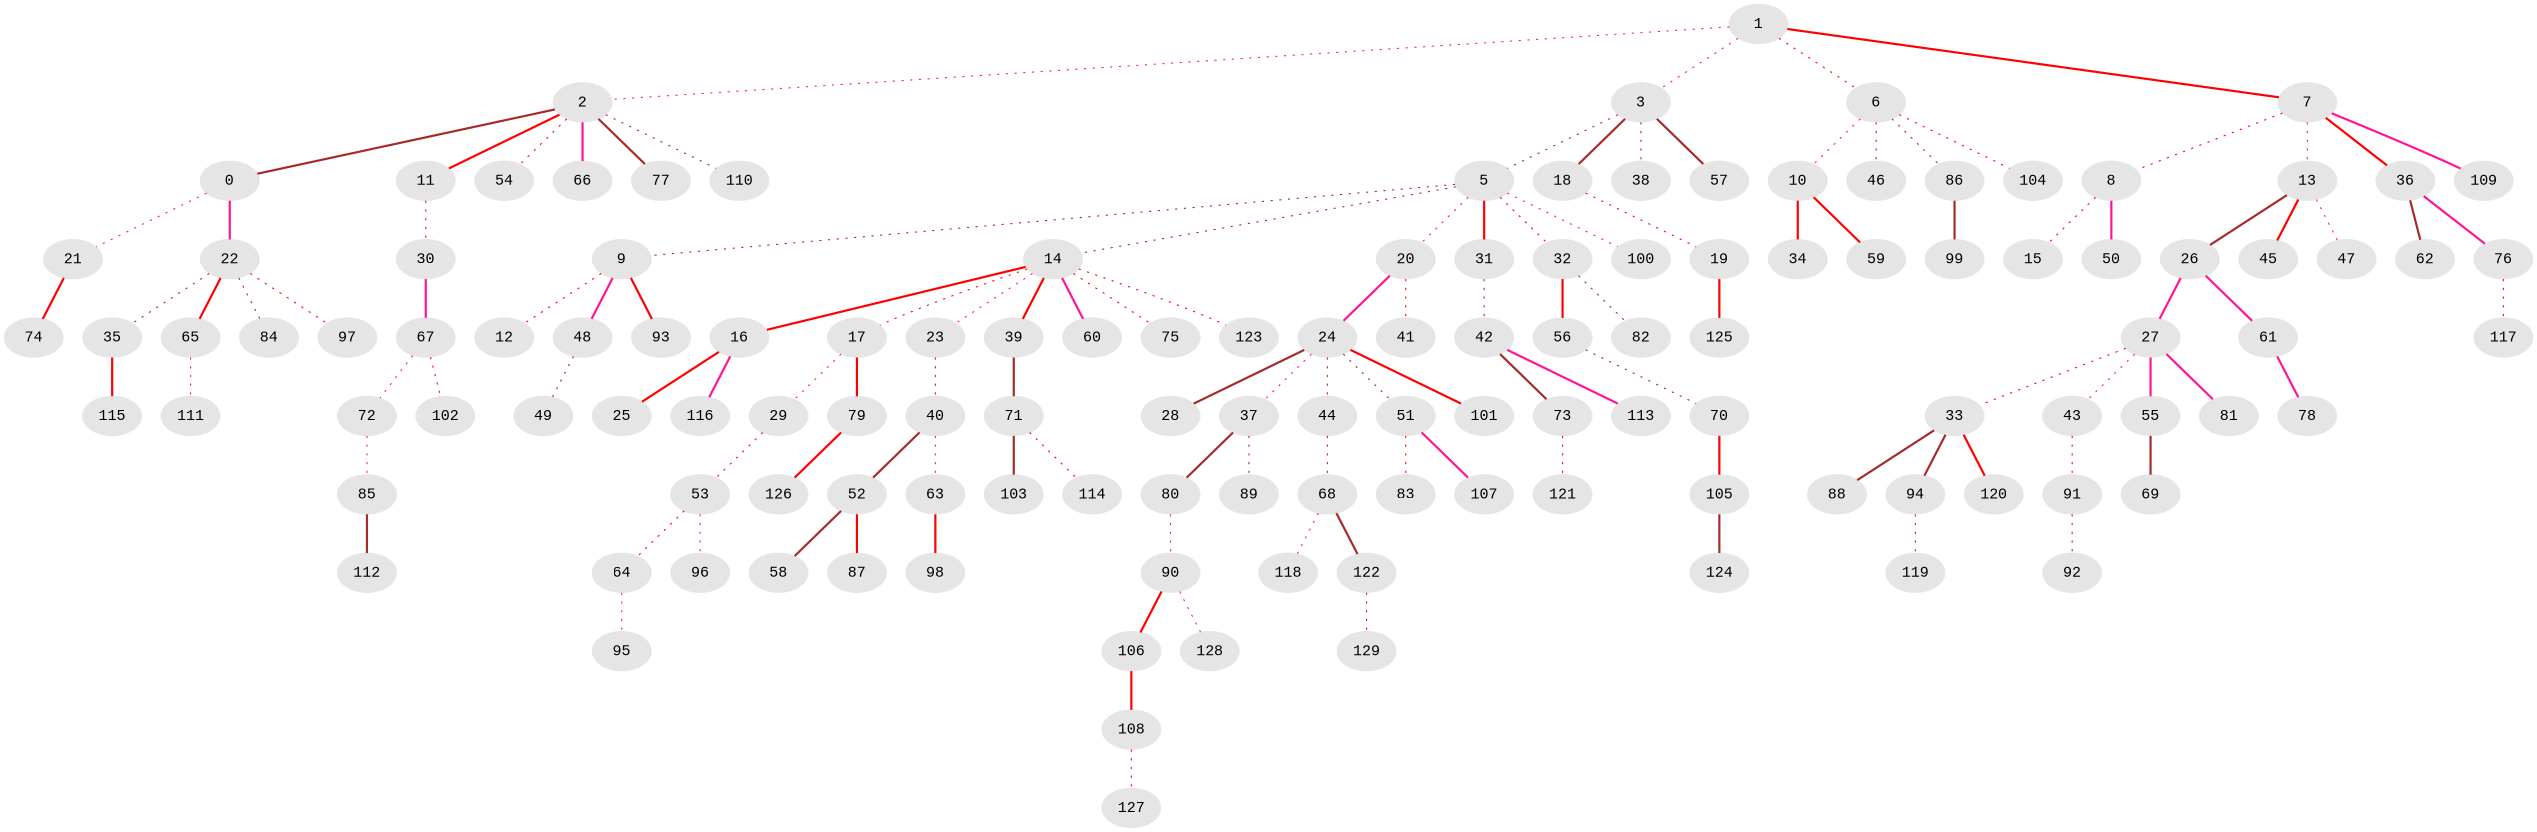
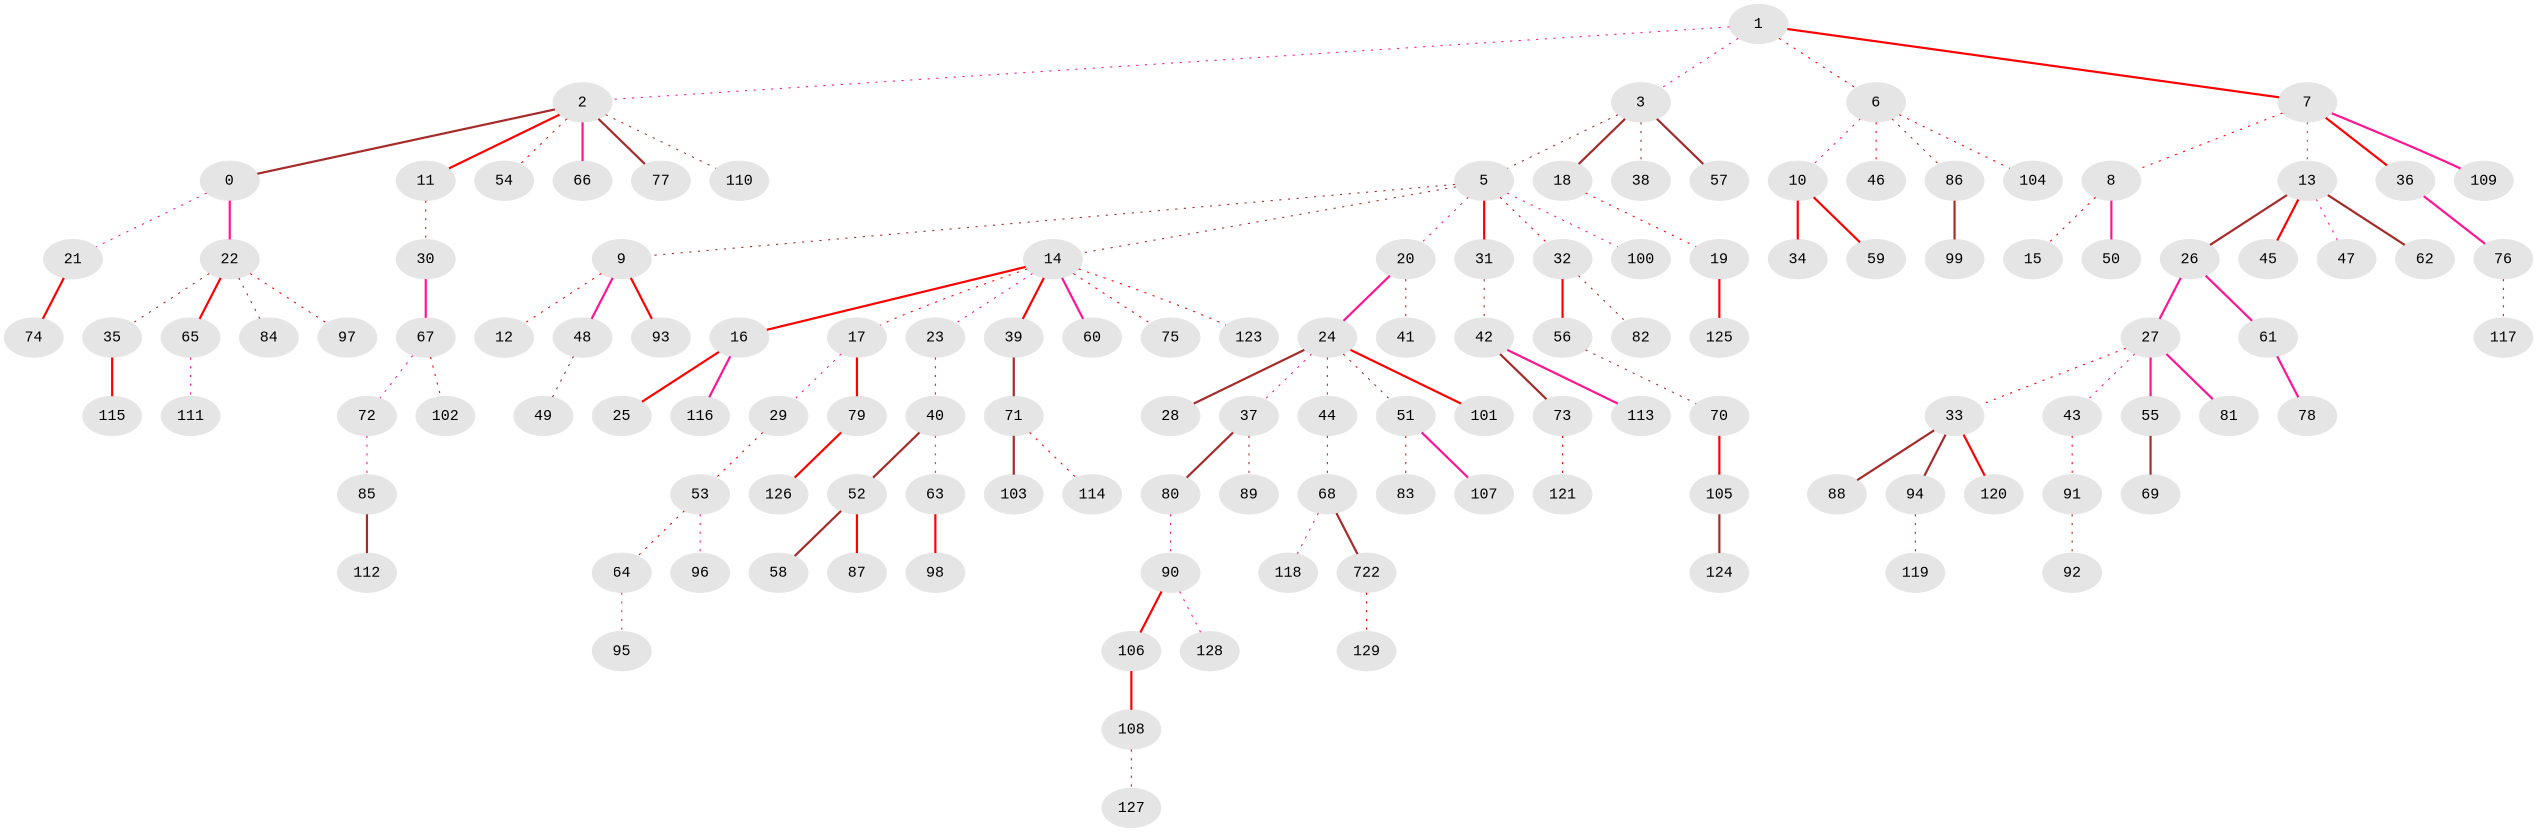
edge "36" -- "62": now "13" -- "62"
node "122": label "122" -> "722"
